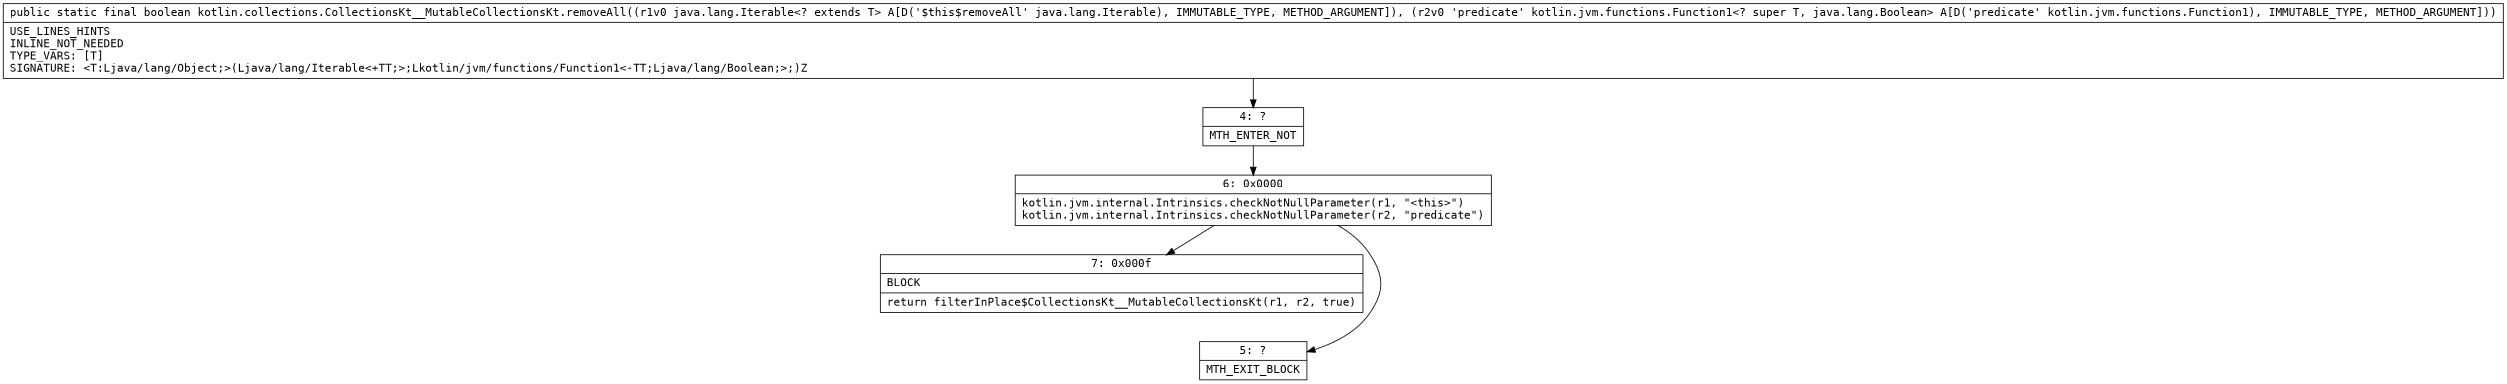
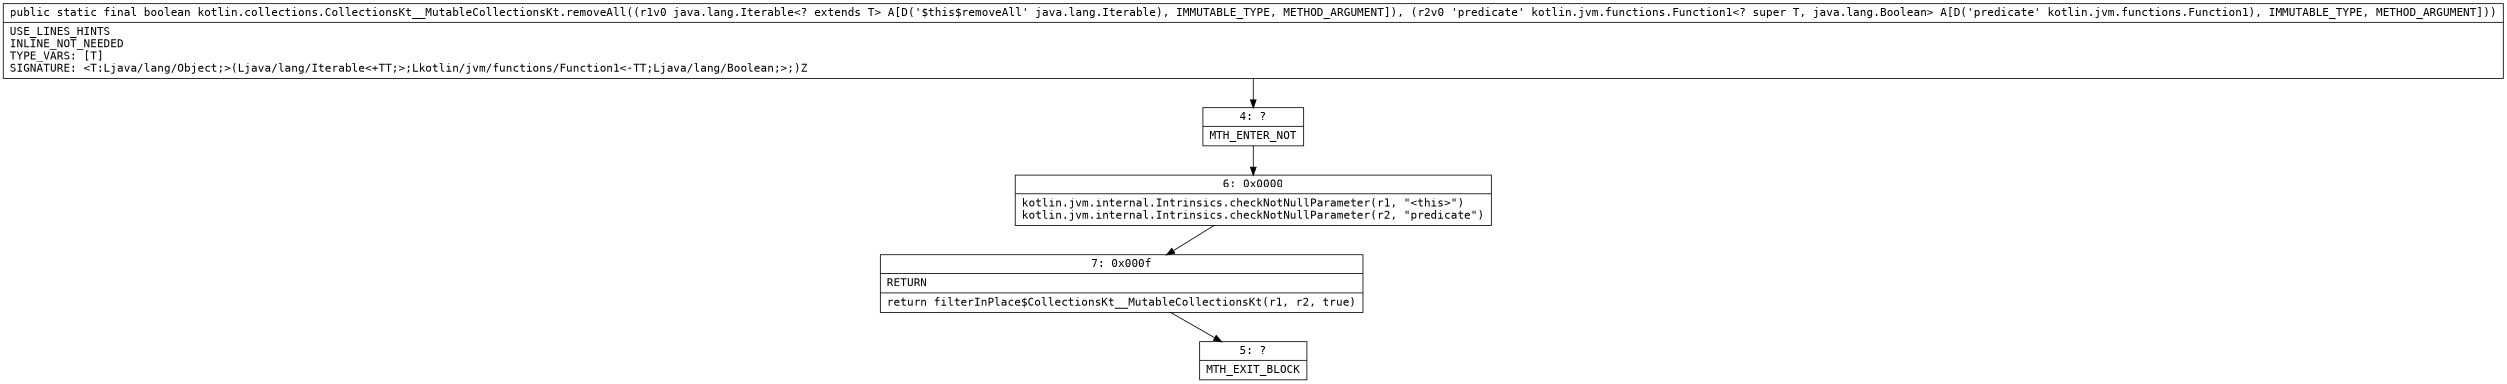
node "7: 0x000f": text "BLOCK" -> "RETURN"
edge "6: 0x0000" -> "5: ?": now "7: 0x000f" -> "5: ?"
